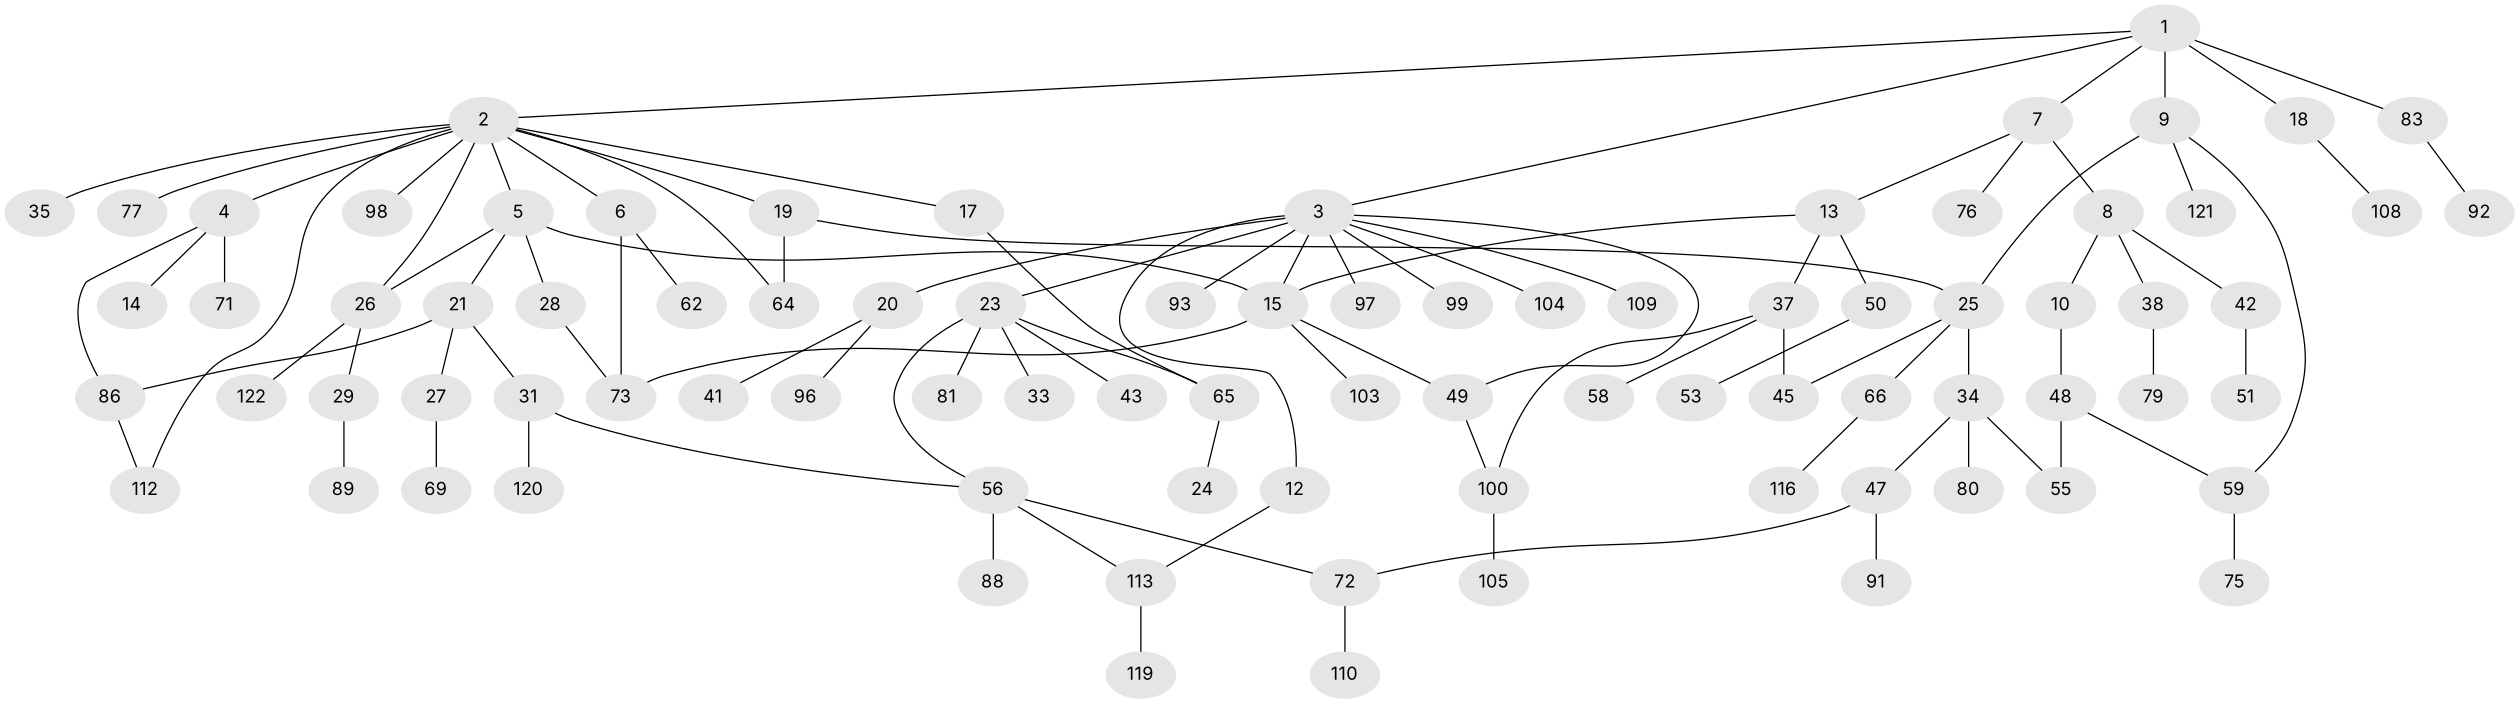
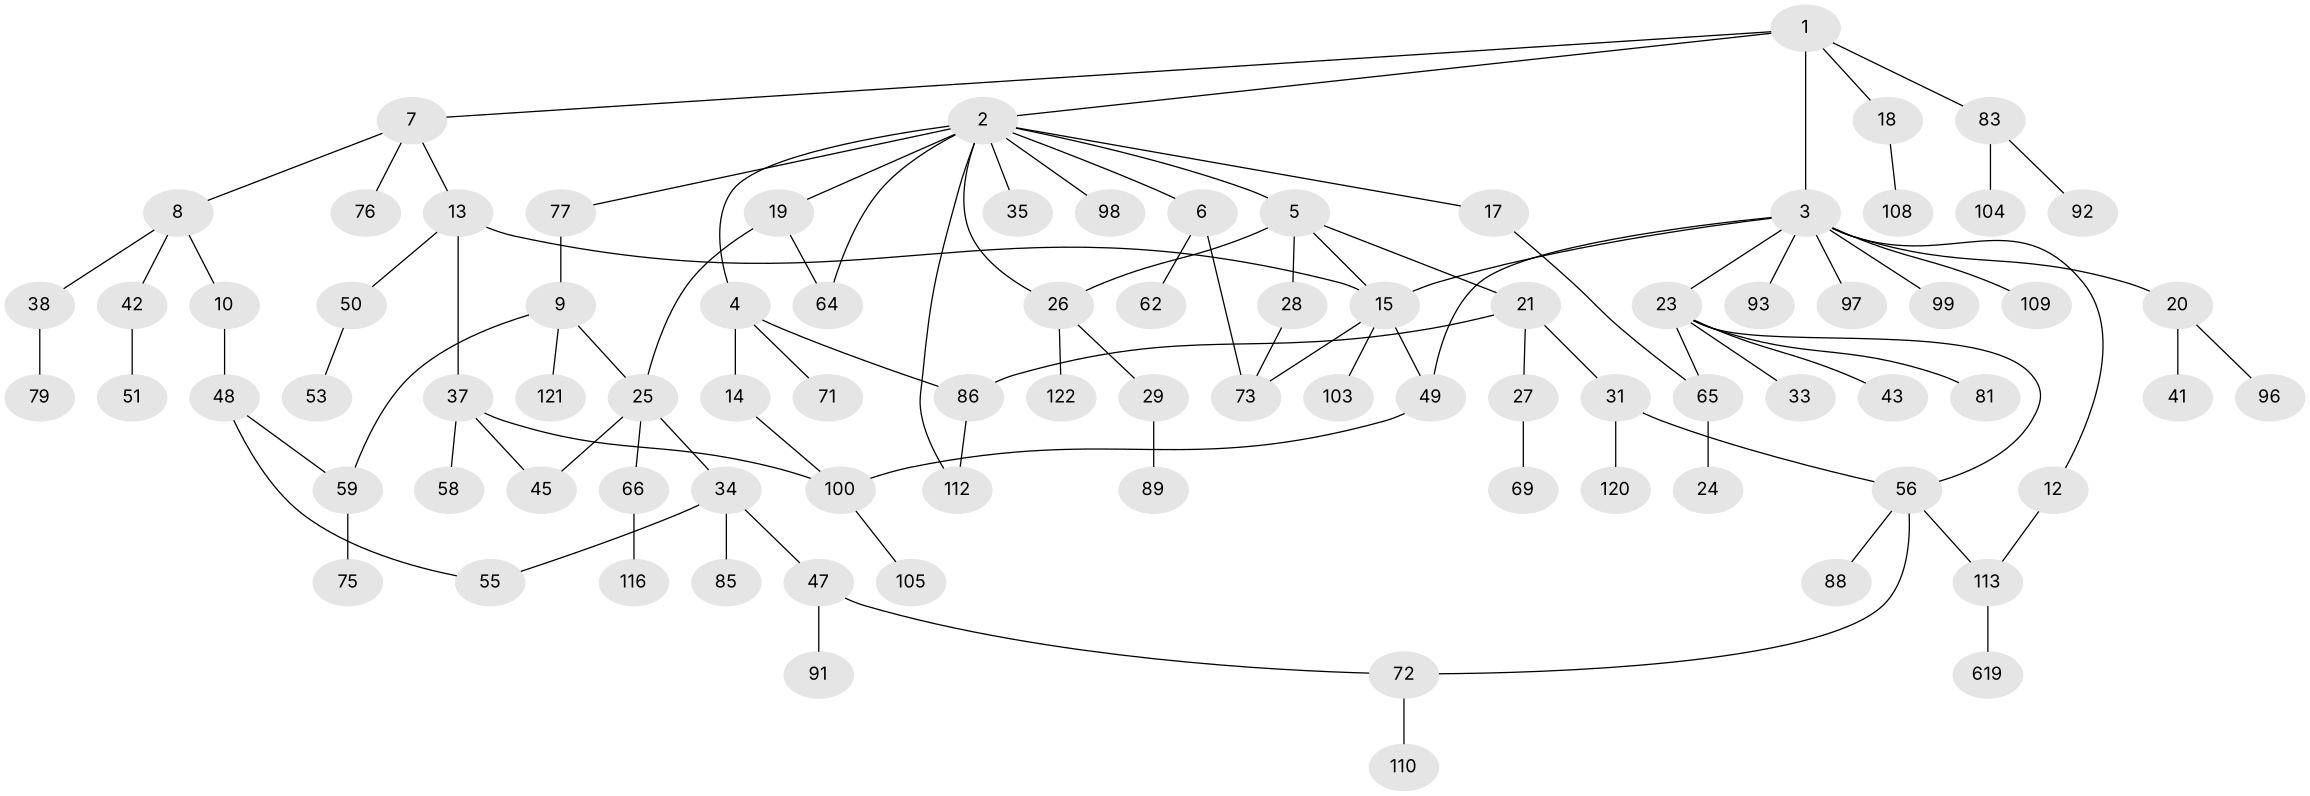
edge "1" -- "9": now "77" -- "9"
edge "3" -- "104": now "83" -- "104"
edge "14" -- "100": added
node "80": label "80" -> "85"
node "119": label "119" -> "619"
